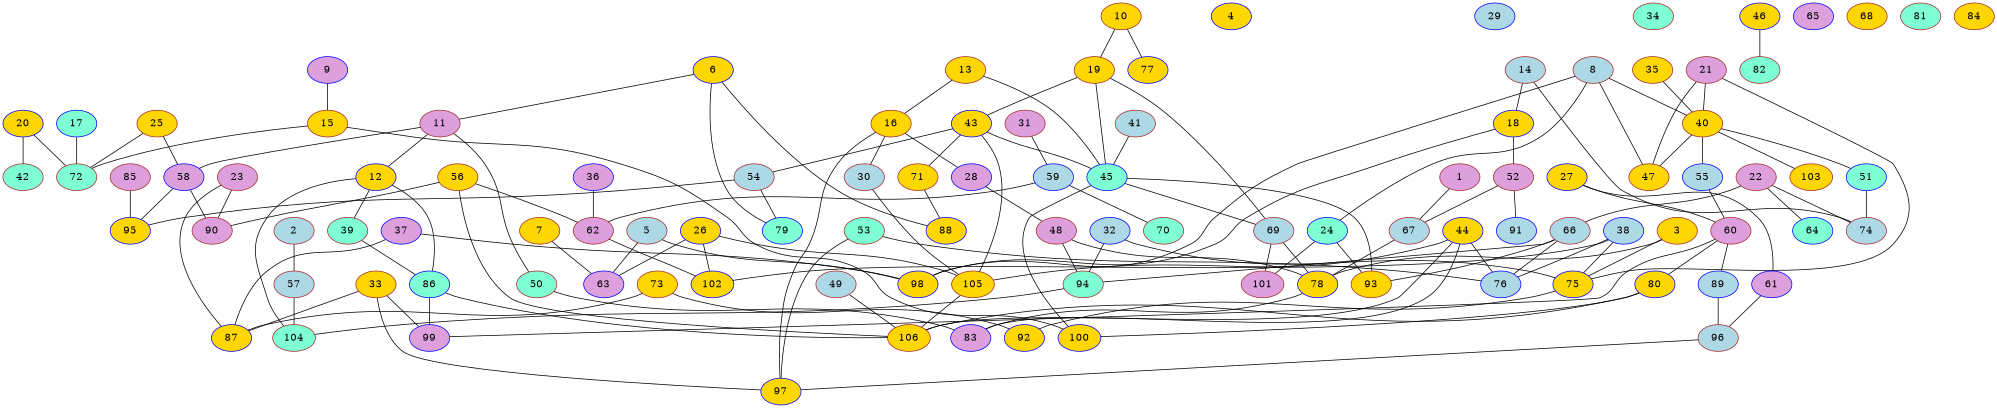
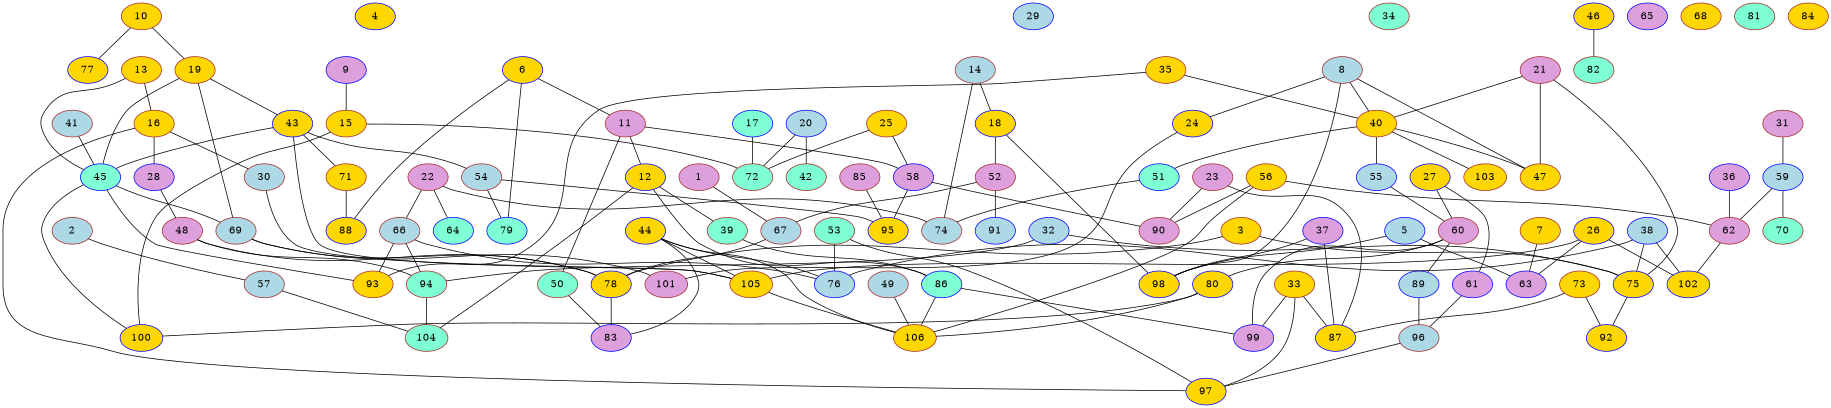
node "20": fillcolor gold -> lightblue
node "5": color brown -> blue
node "24": fillcolor aquamarine -> gold
edge "24" -- "93": now "35" -- "93"
